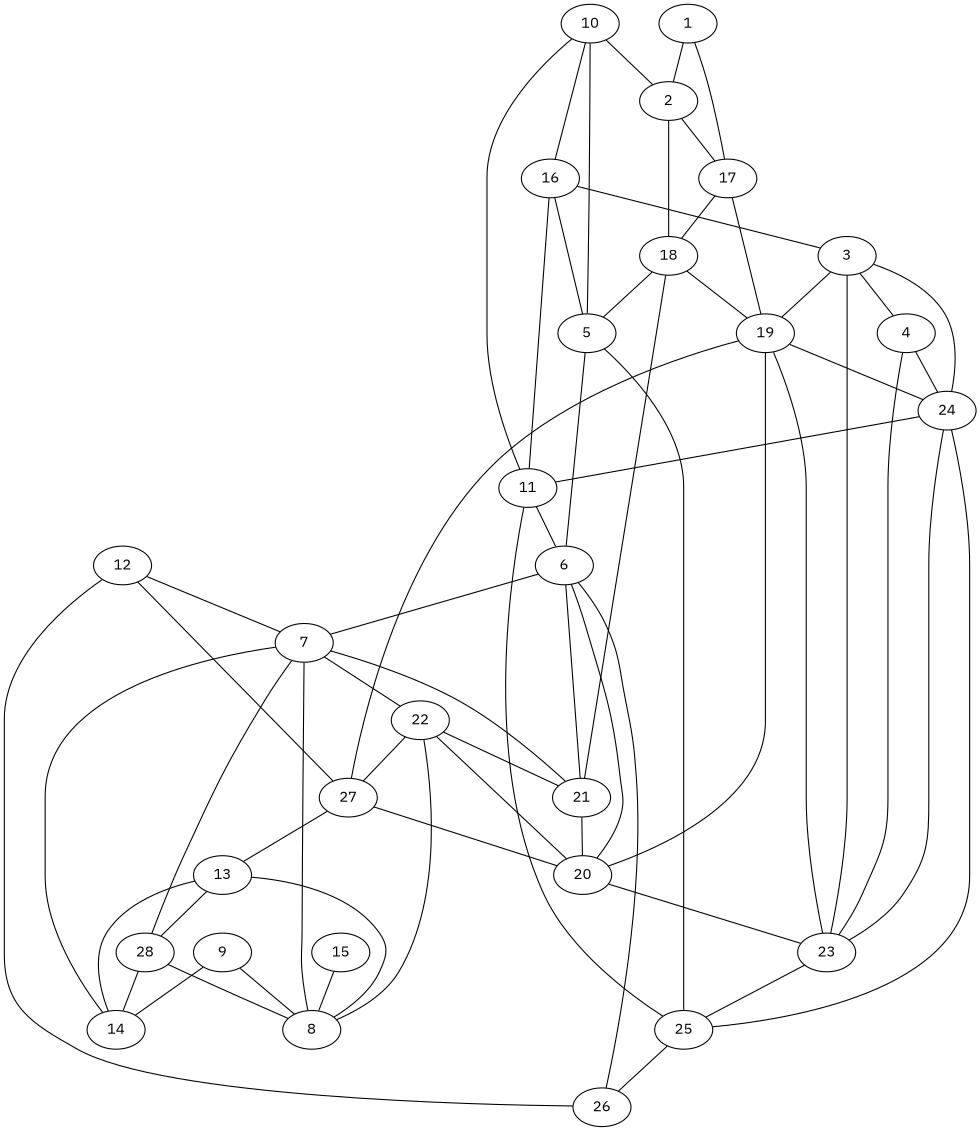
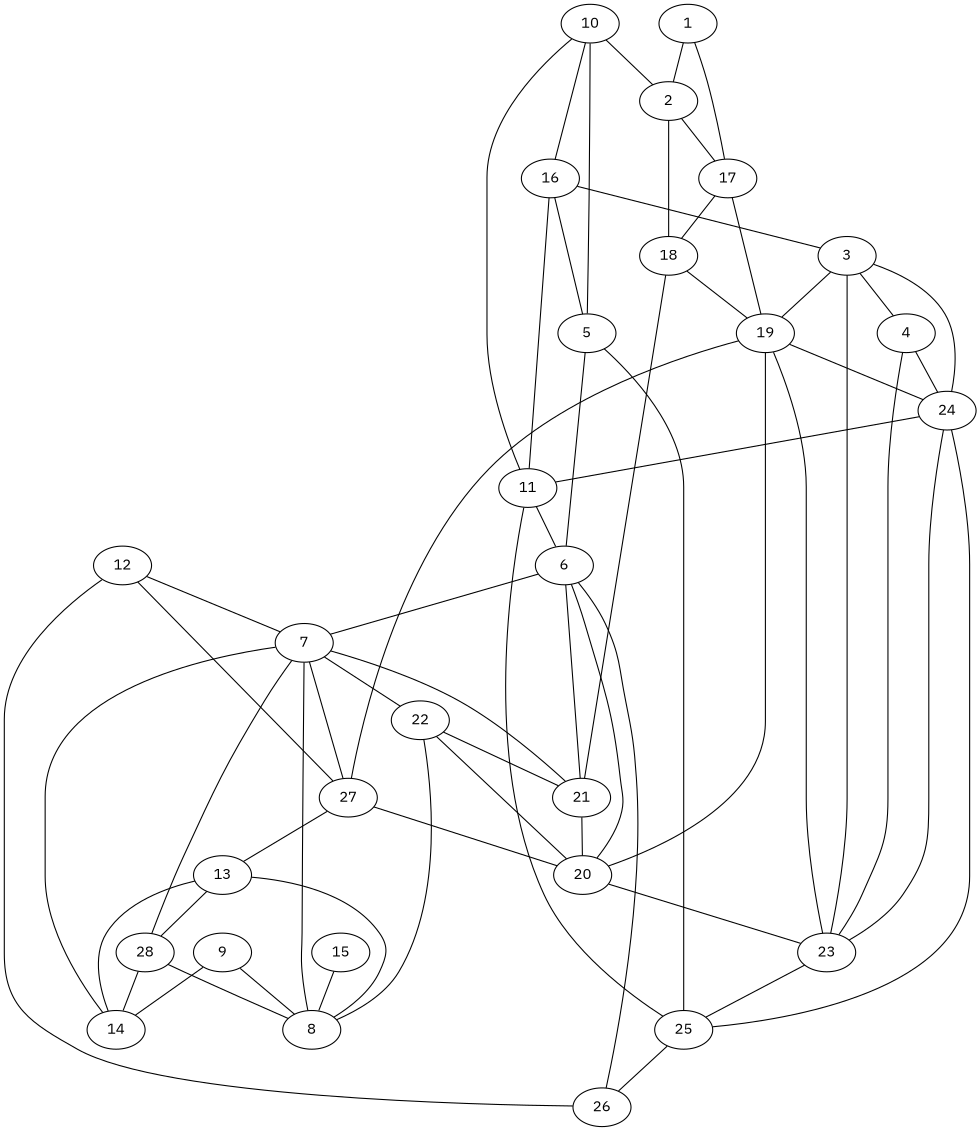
edge "18" -- "5": removed
edge "22" -- "27": now "7" -- "27"
